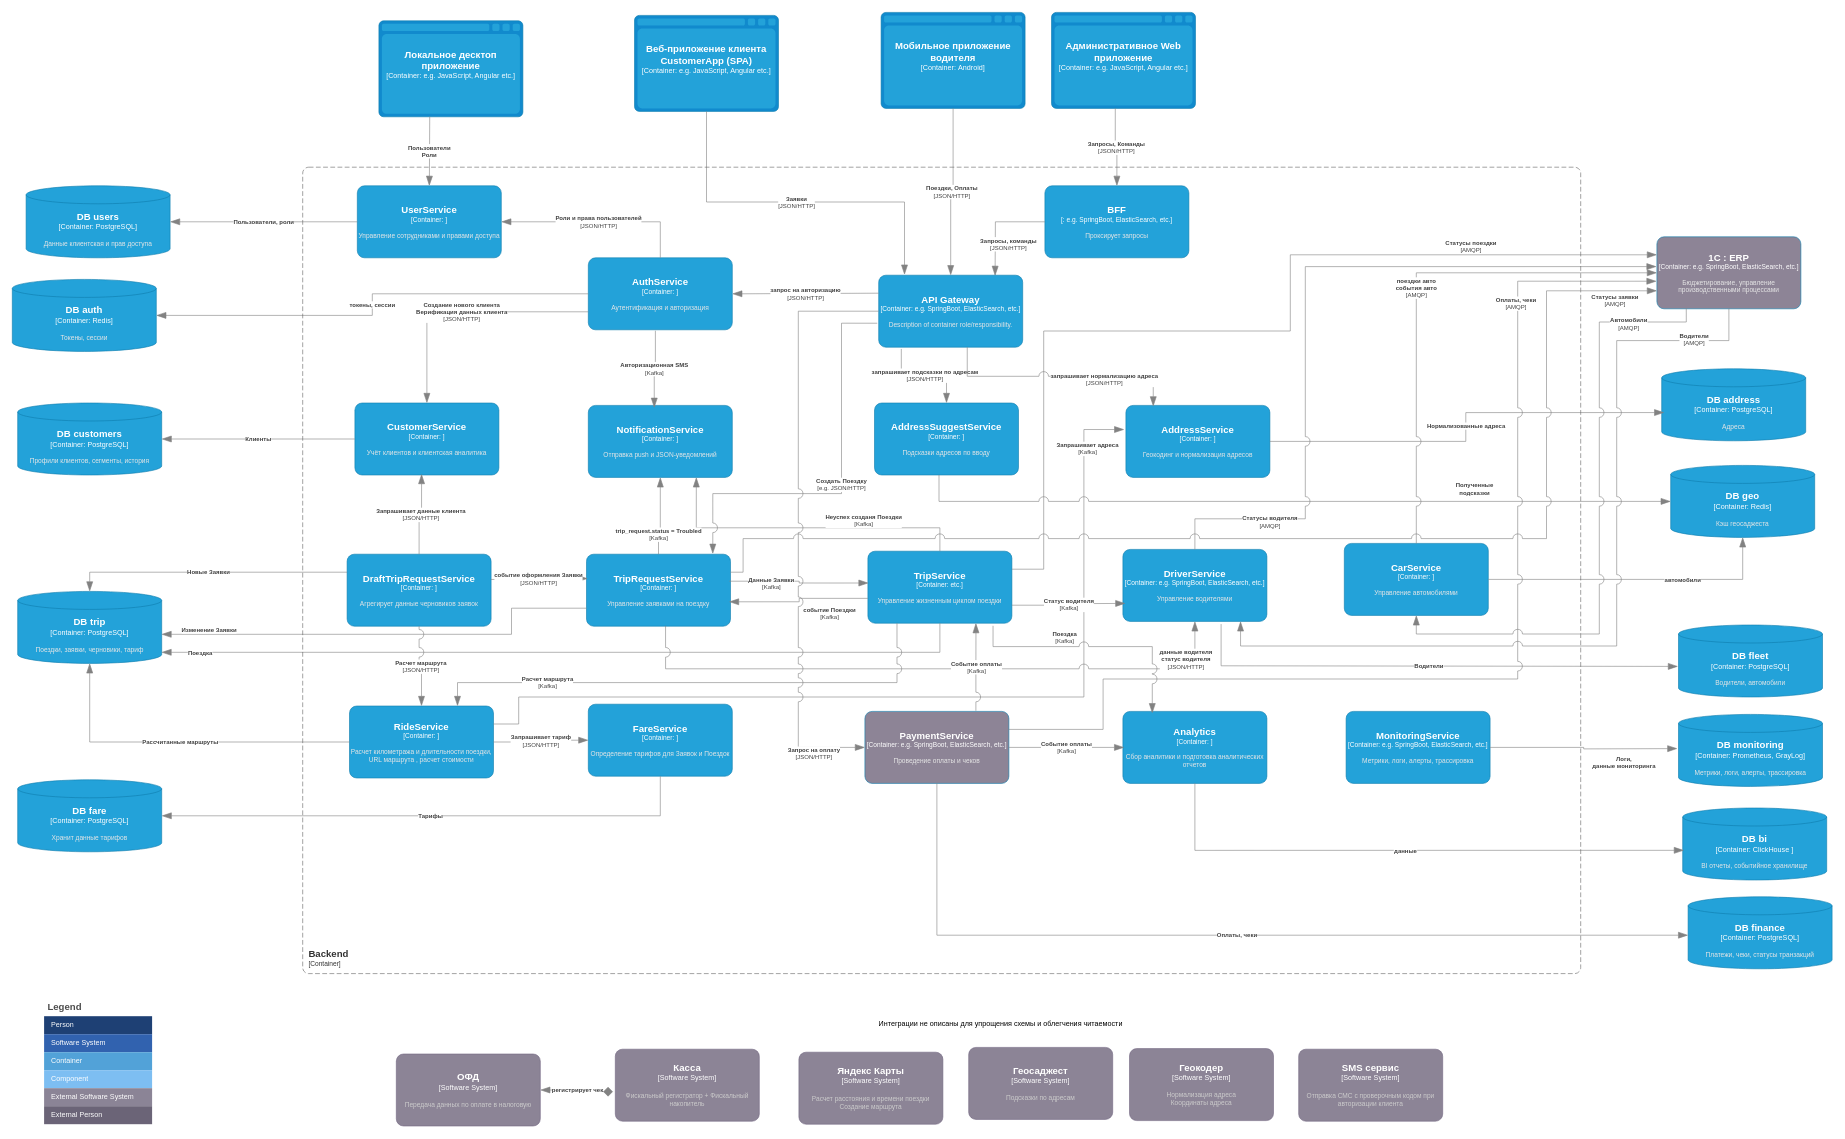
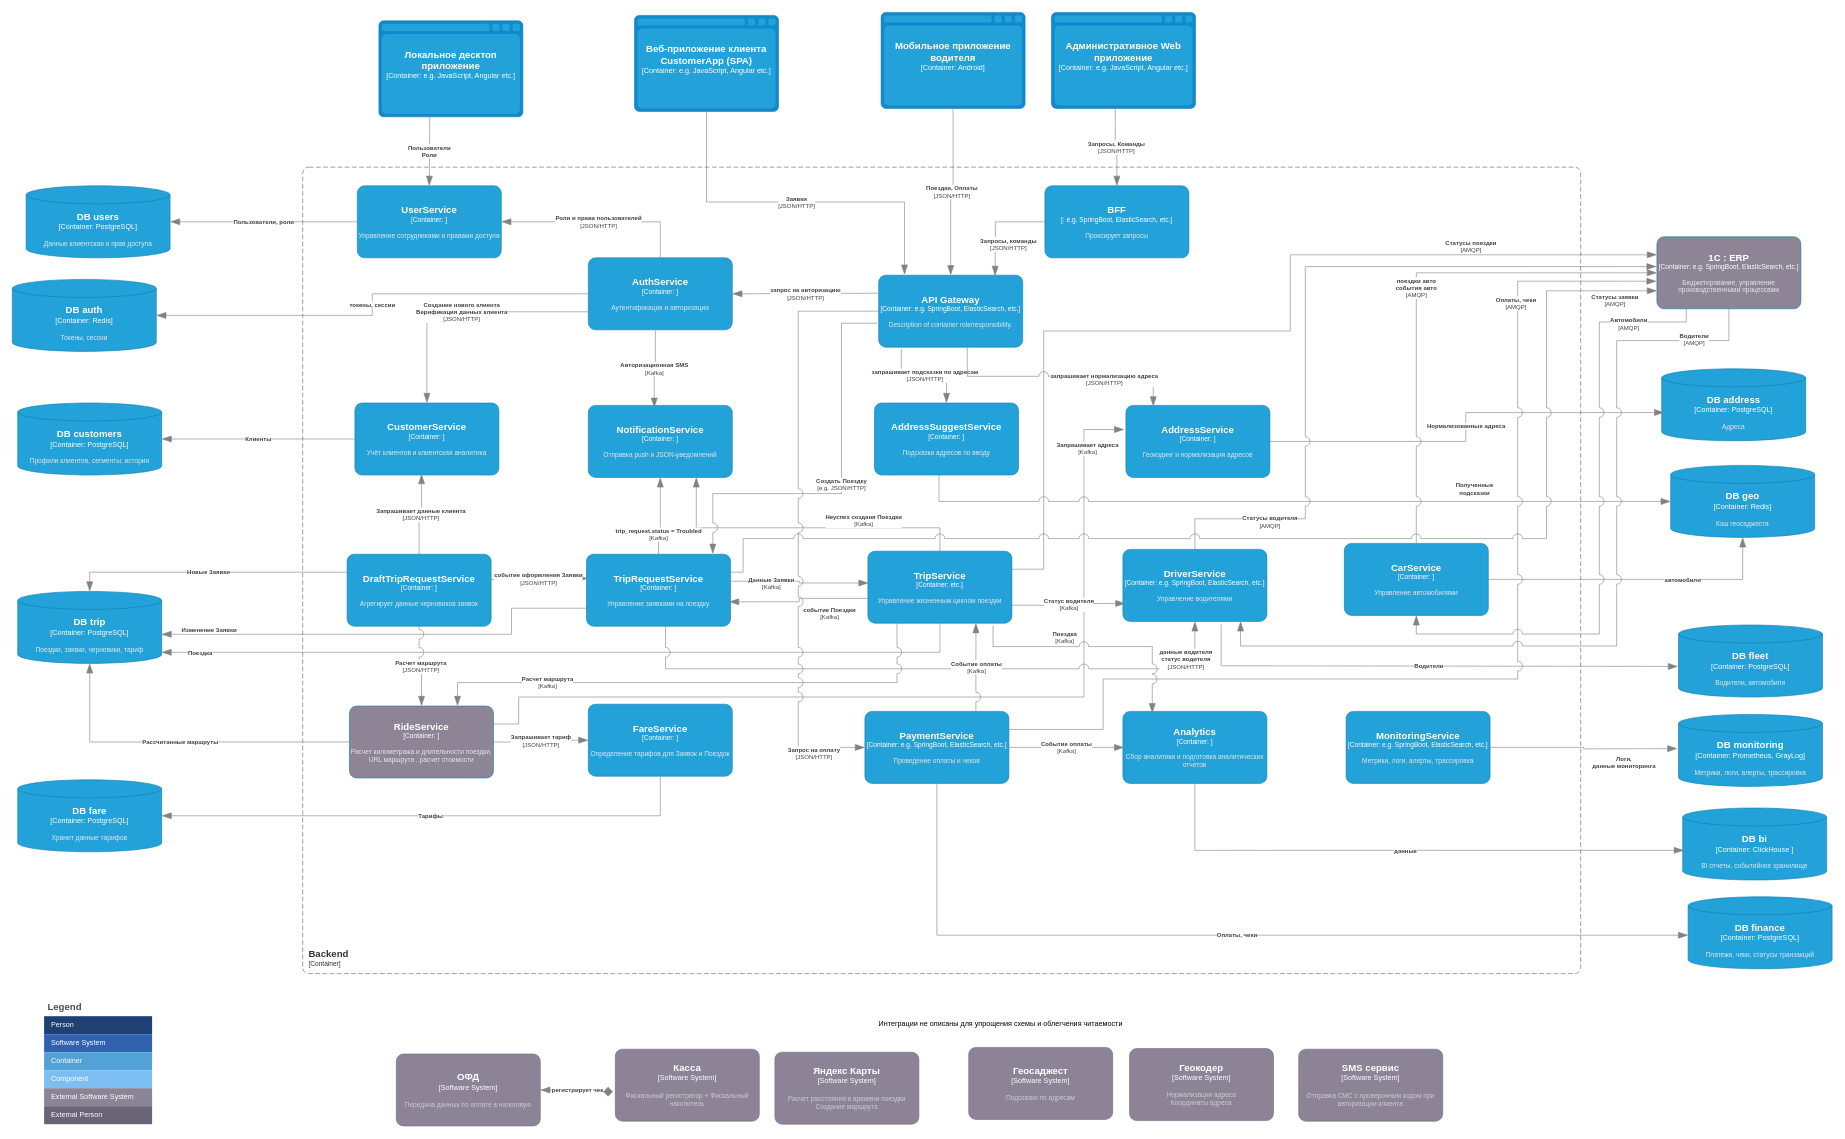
node "RideService [Container: ] Расчет километража и длительности поездки, URL маршрута , расчет стоимости": fillcolor #23a2d9 -> #8d8496
node "PaymentService [Container: e.g. SpringBoot, ElasticSearch, etc.] Проведение оплаты и чеков": fillcolor #8d8496 -> #23a2d9
node "Яндекс Карты [Software System] Расчет расстояния и времени поездки Создание маршрута": moved (871, 1088) -> (847, 1088)
